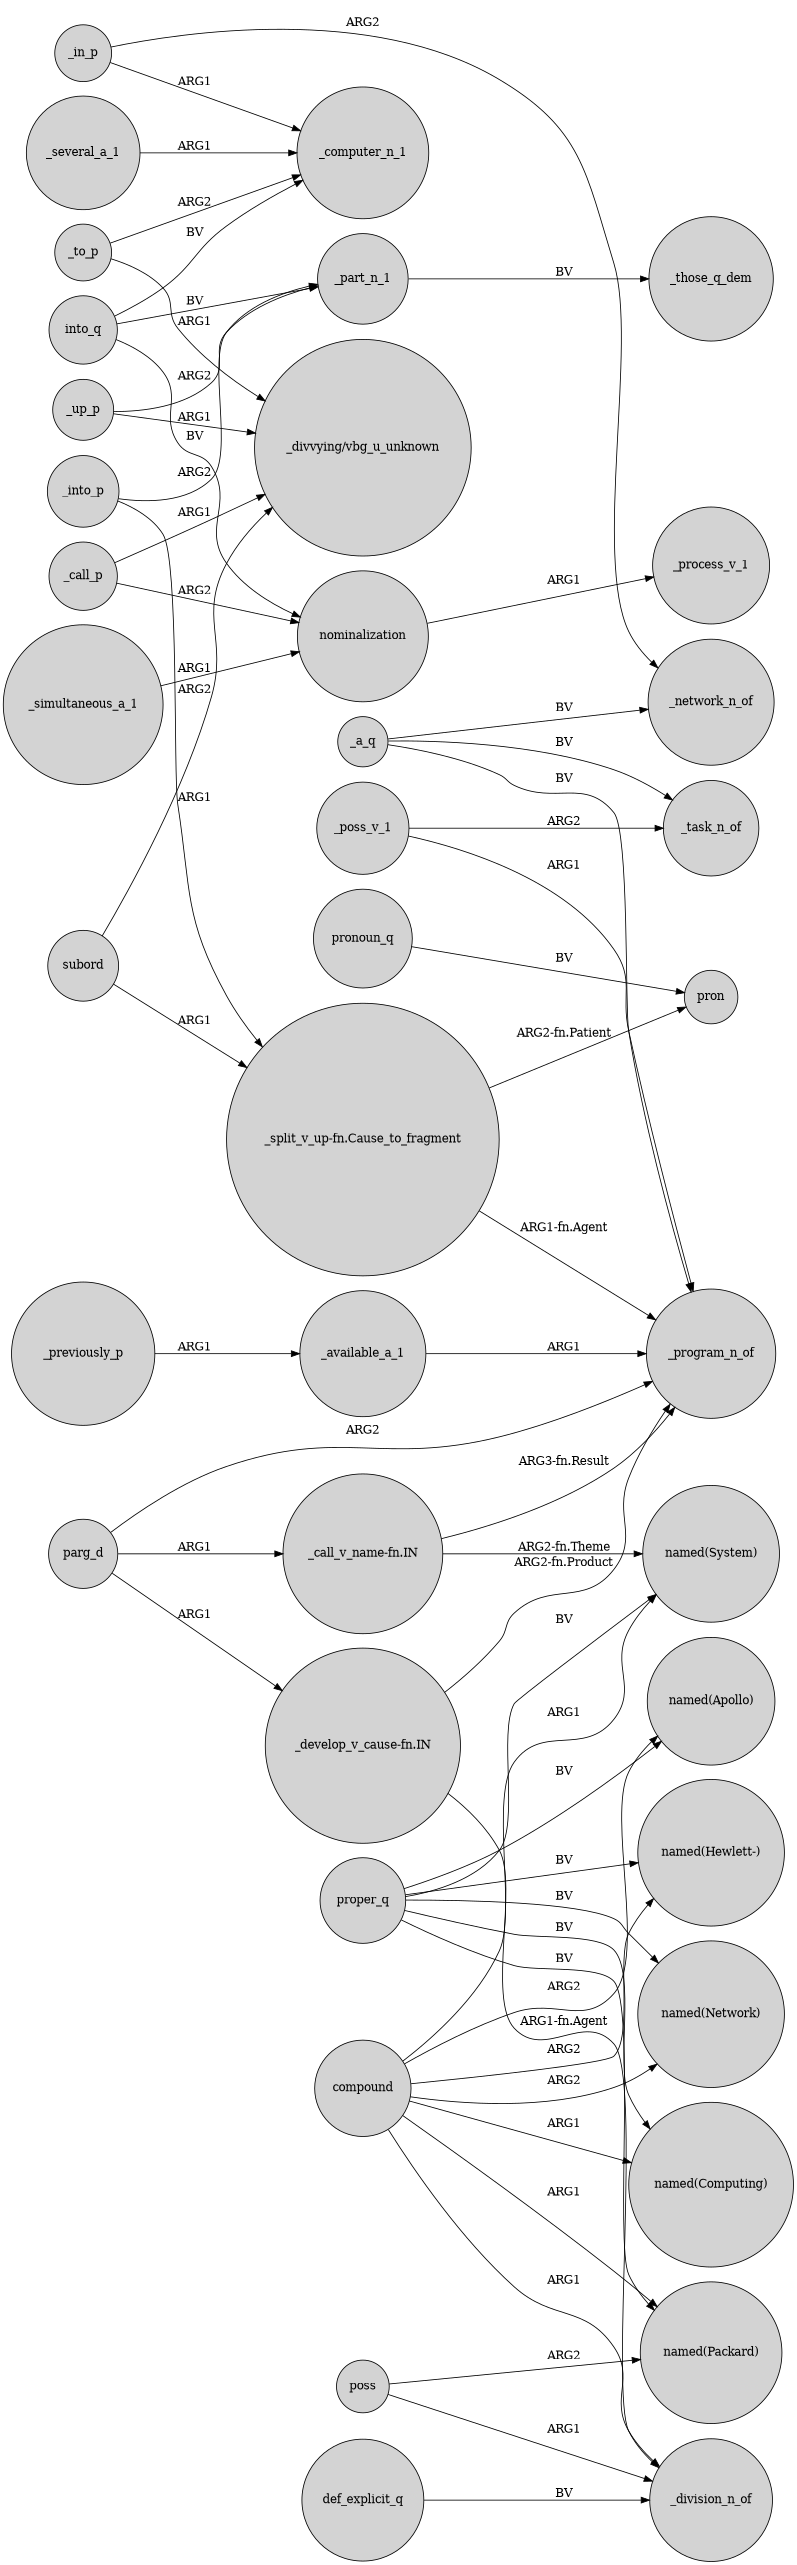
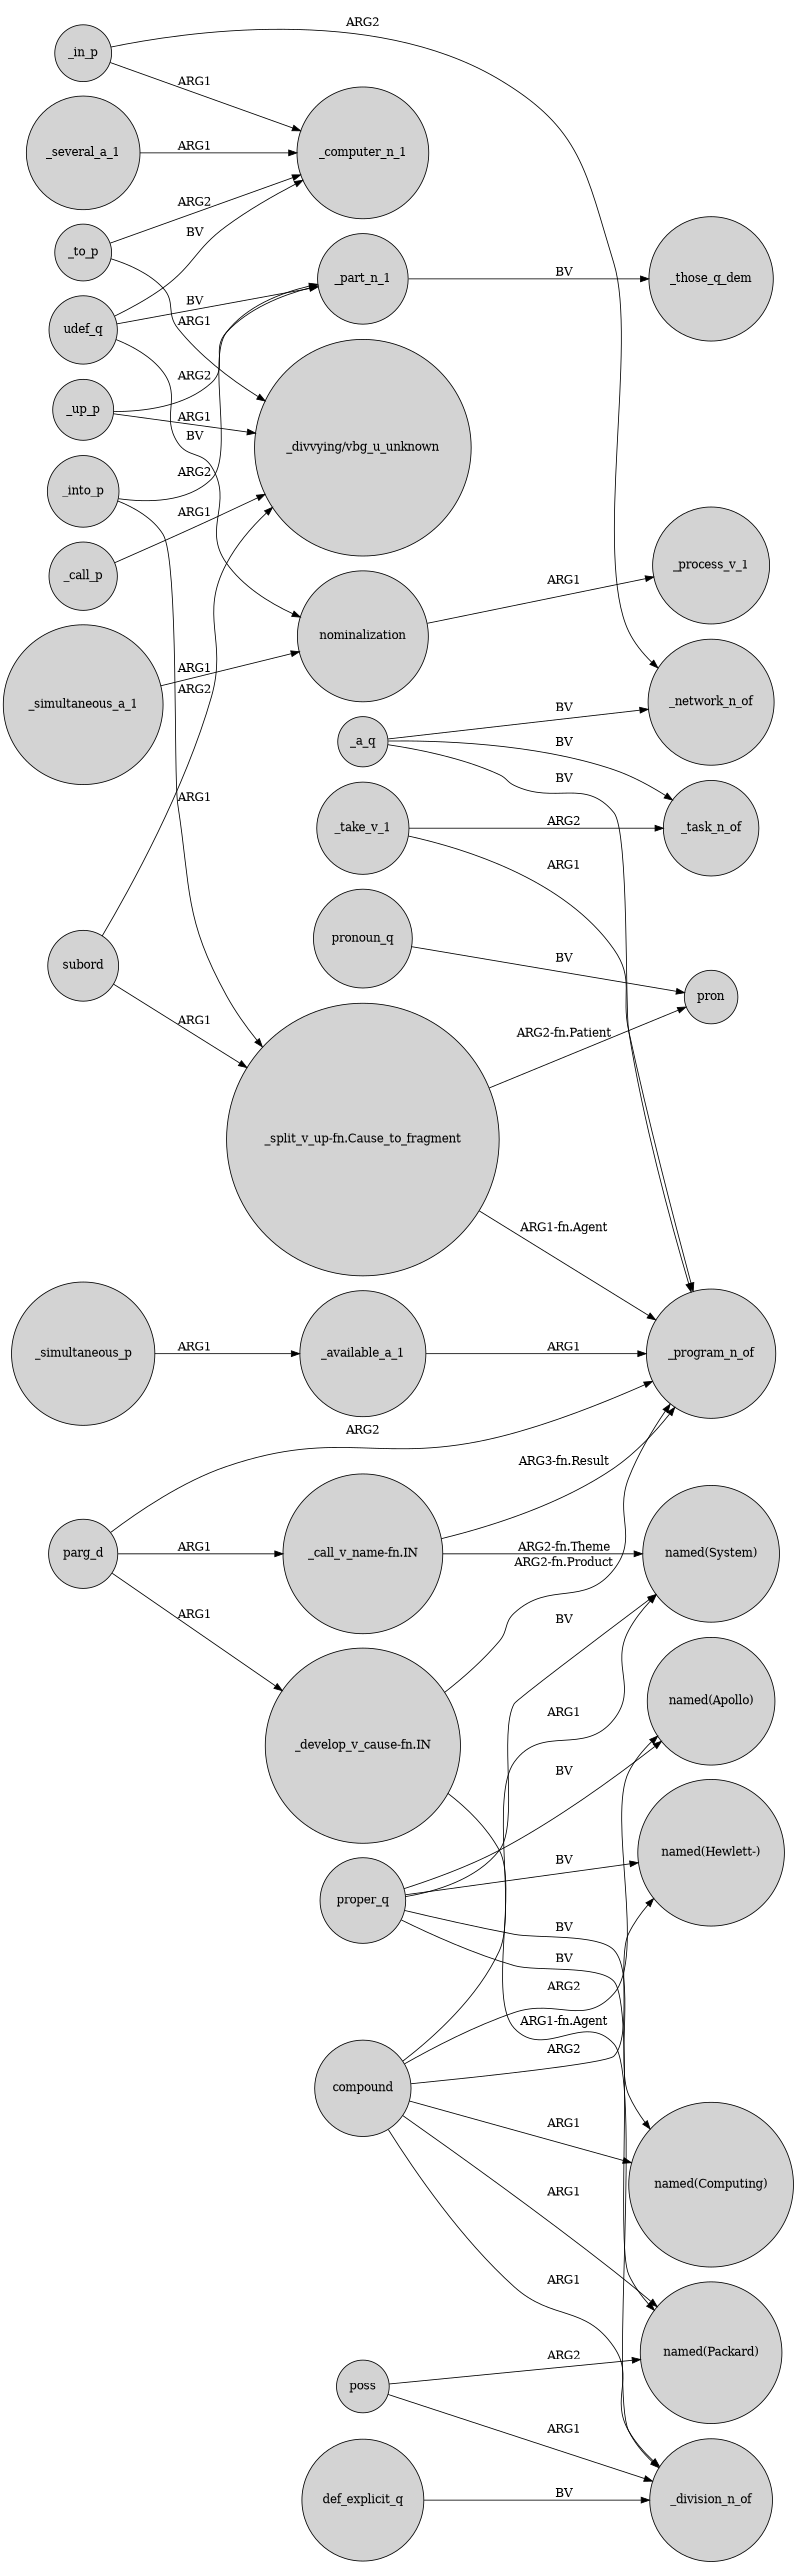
node "into_q": label "into_q" -> "udef_q"
edge "_call_p" -> "nominalization": removed, label "ARG2"
node "_poss_v_1": label "_poss_v_1" -> "_take_v_1"
node "_previously_p": label "_previously_p" -> "_simultaneous_p"
node "named(Network)": removed
